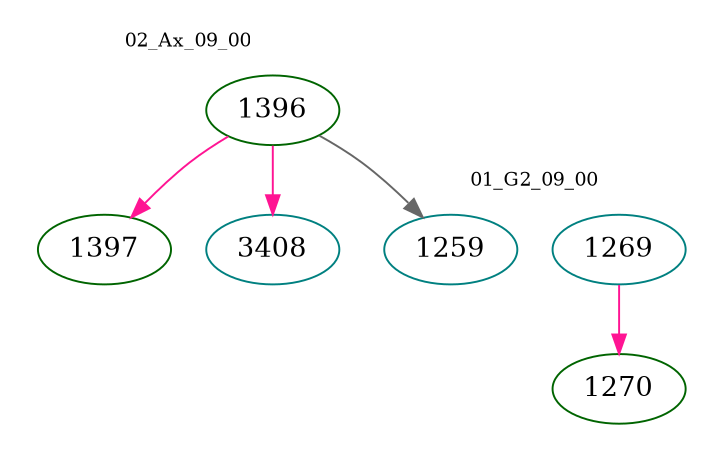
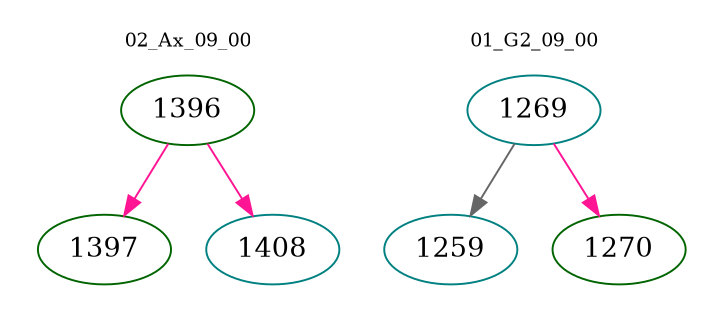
edge "1396" -> "1259": now "1269" -> "1259"
node "3408": label "3408" -> "1408"
